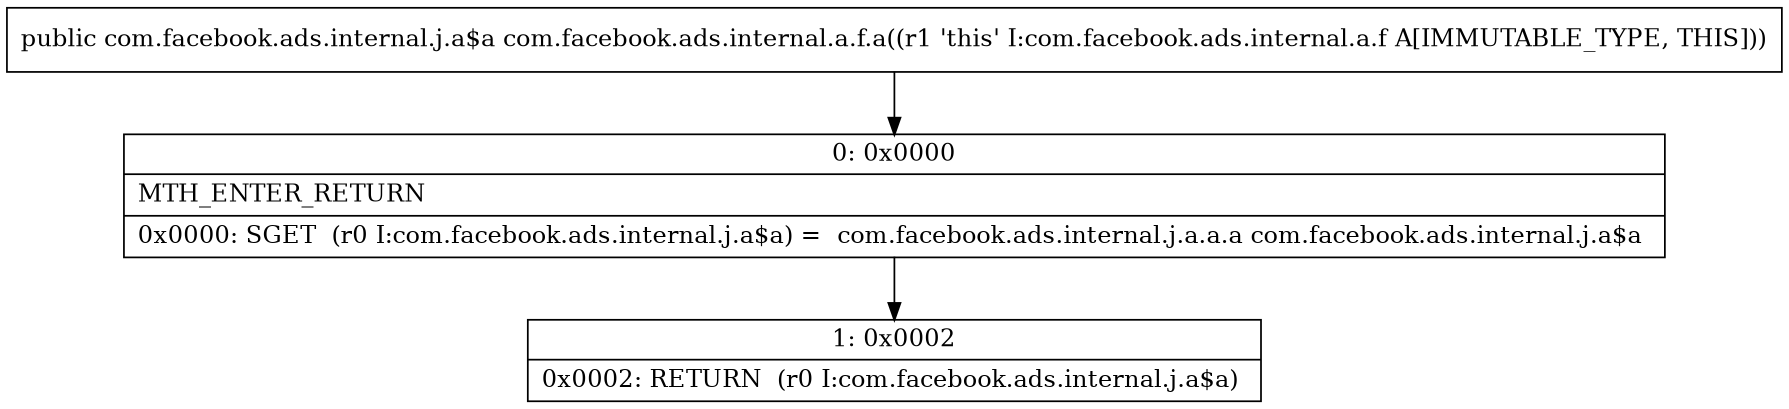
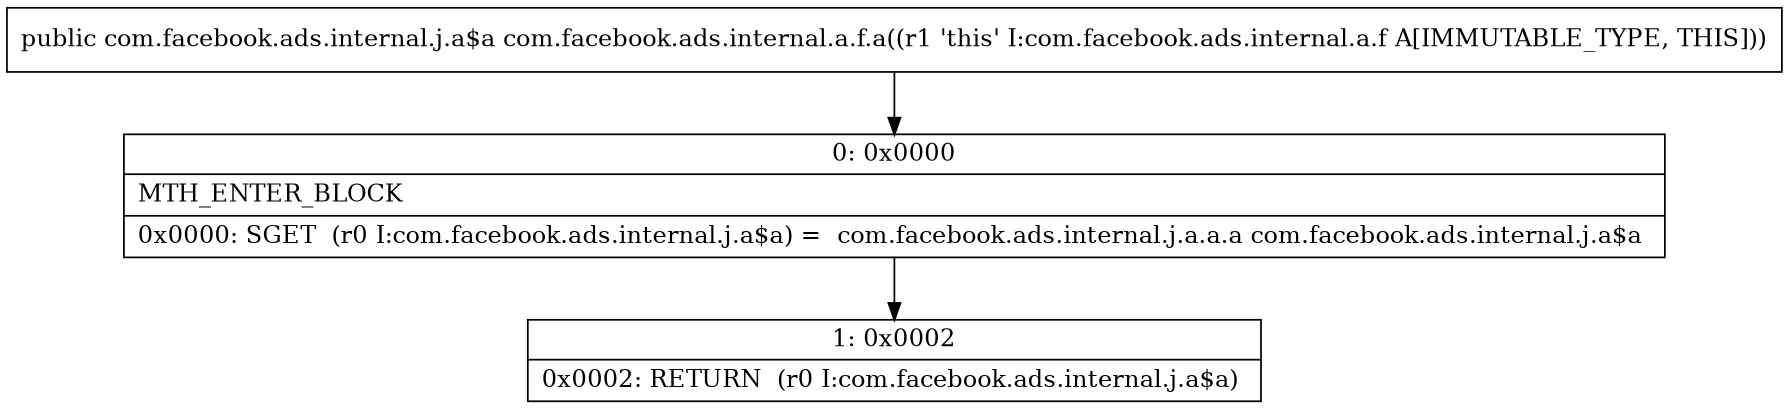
node "0: 0x0000": text "MTH_ENTER_RETURN" -> "MTH_ENTER_BLOCK"
